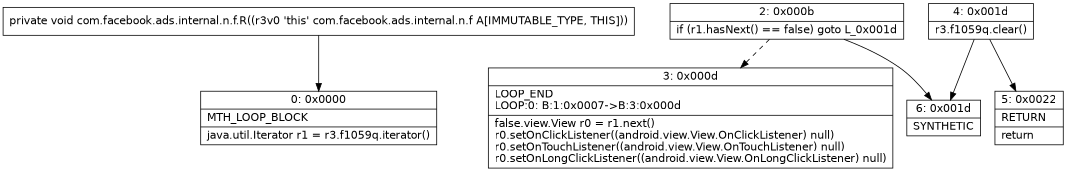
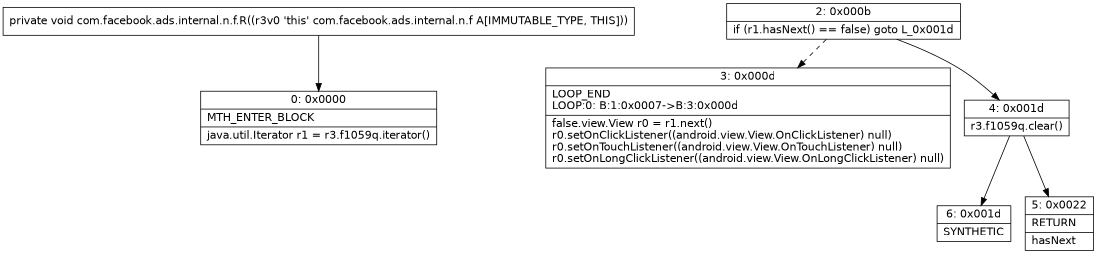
edge "2: 0x000b" -> "6: 0x001d": now "2: 0x000b" -> "4: 0x001d"
node "0: 0x0000": text "MTH_LOOP_BLOCK" -> "MTH_ENTER_BLOCK"
node "5: 0x0022": text "return" -> "hasNext"
